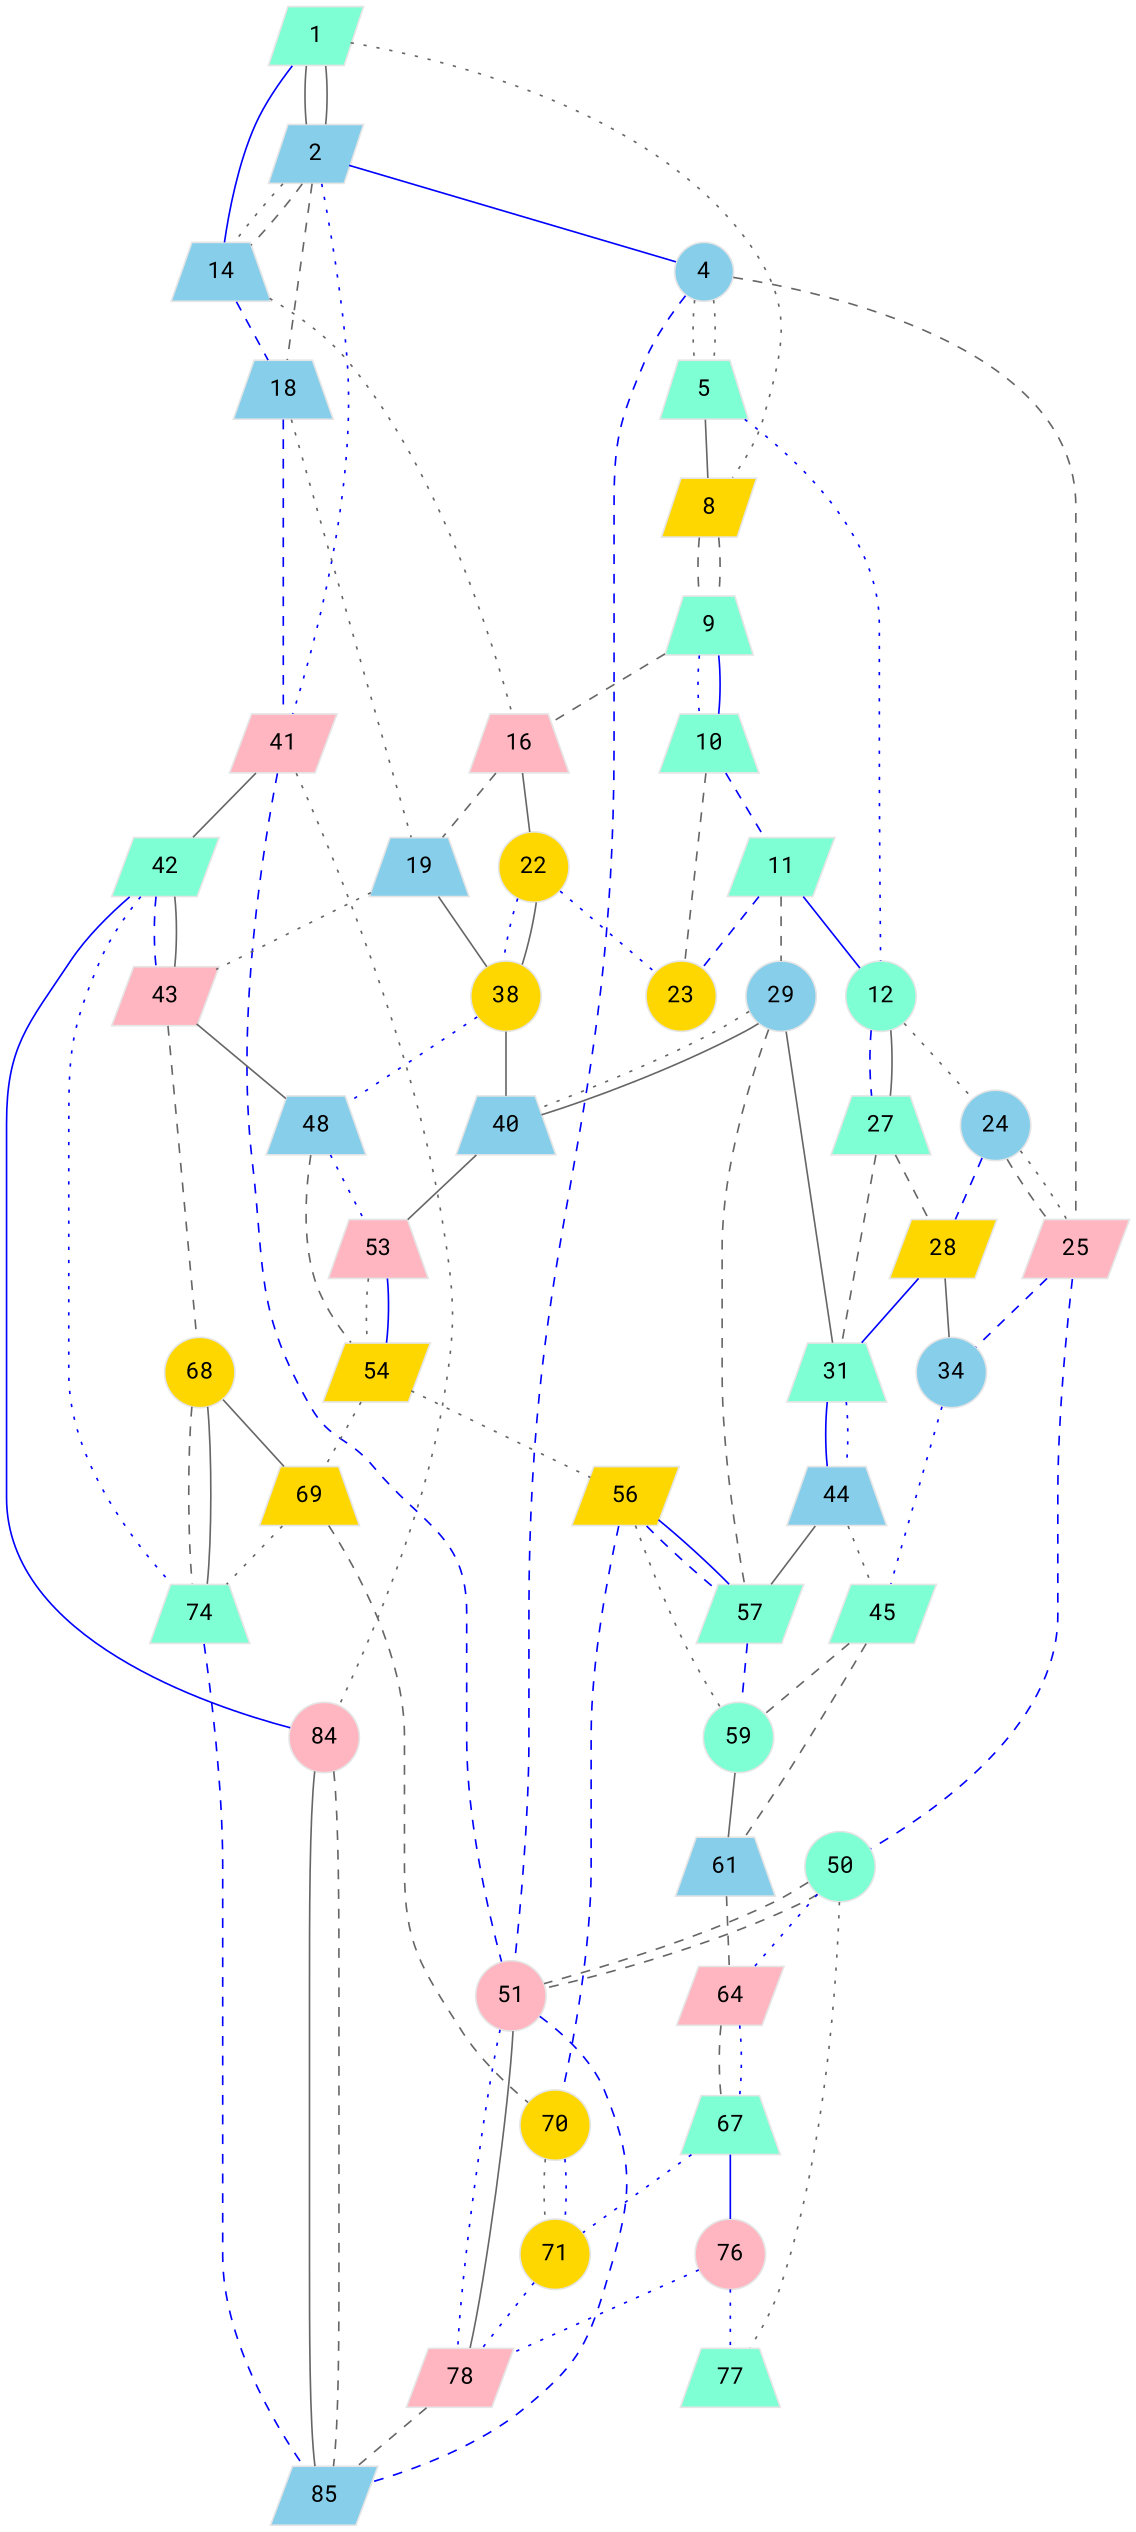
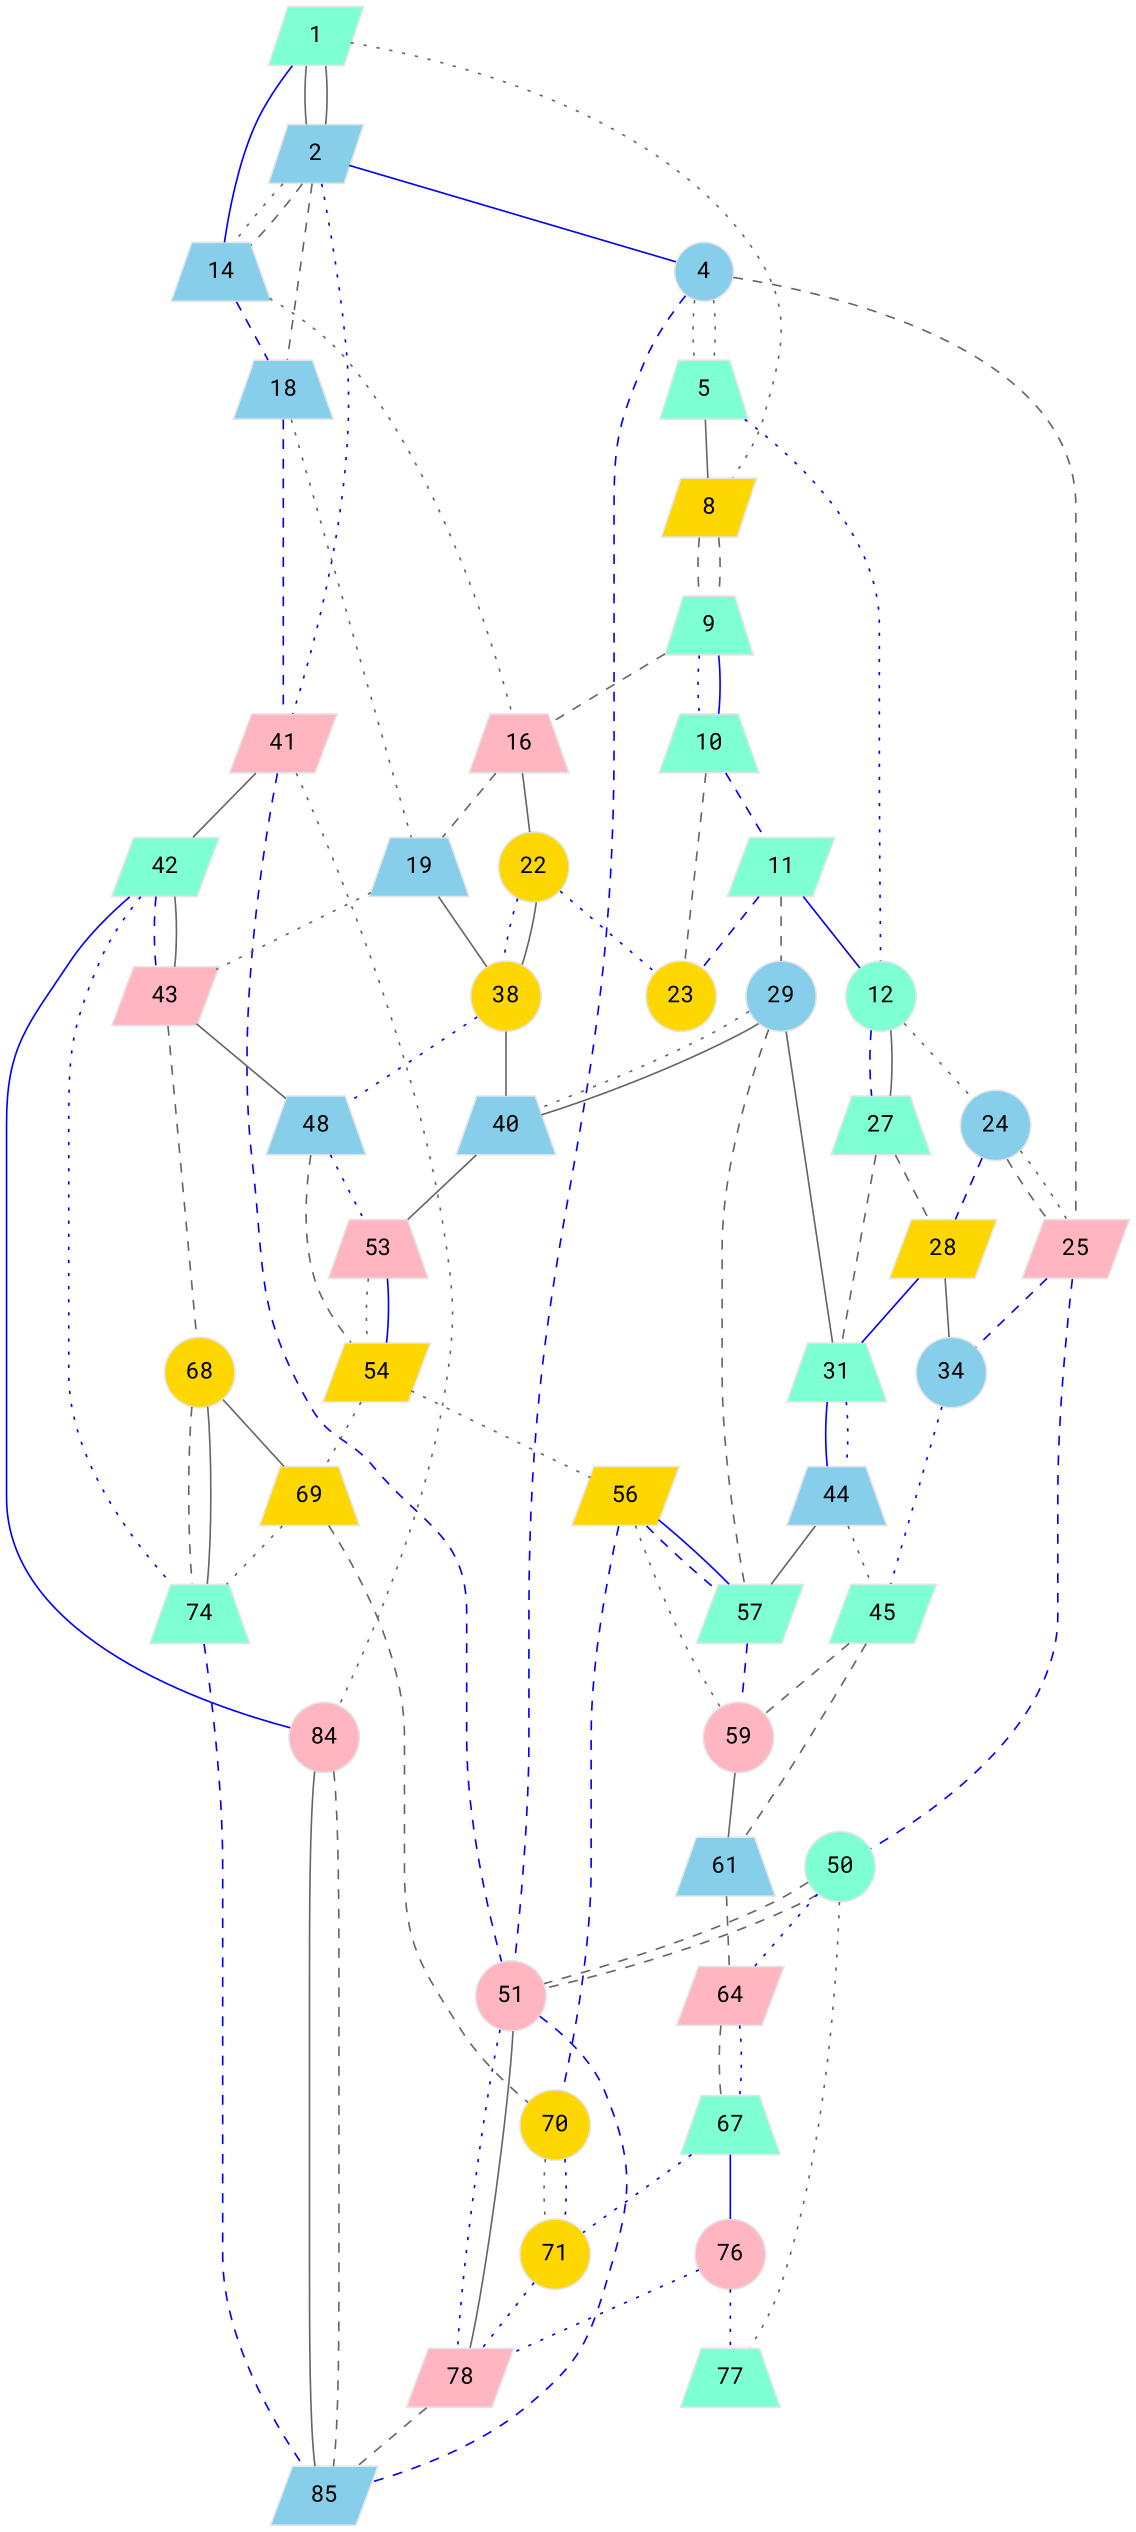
node "59": fillcolor aquamarine -> lightpink
